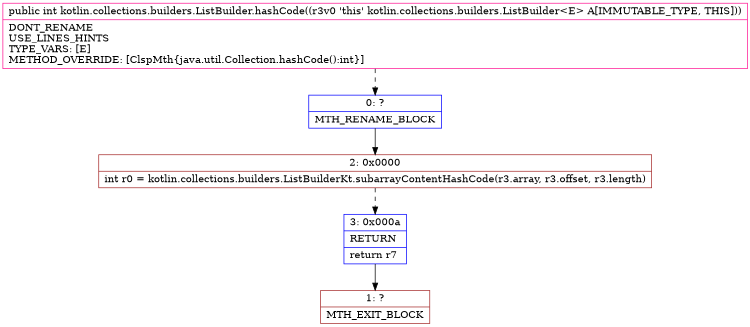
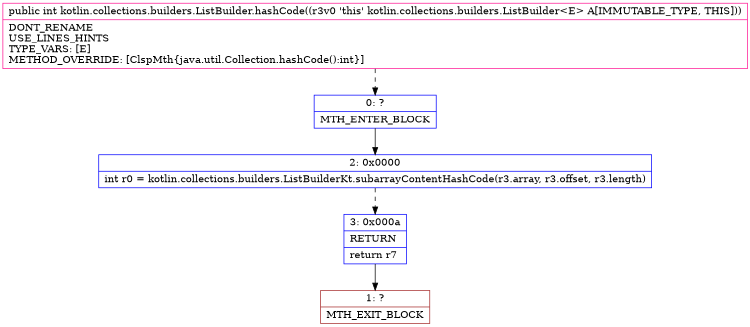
node "0: ?": text "MTH_RENAME_BLOCK" -> "MTH_ENTER_BLOCK"
node "2: 0x0000": color brown -> blue
